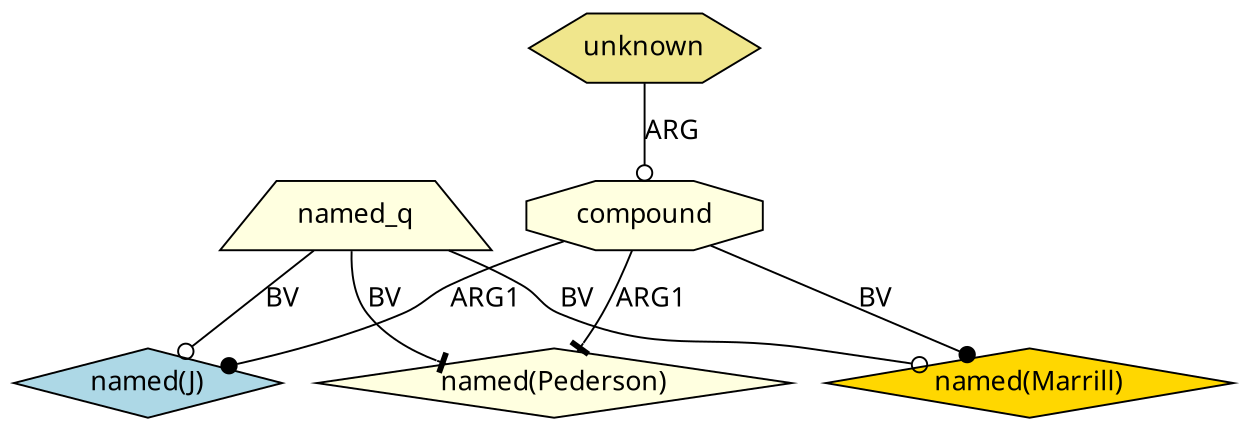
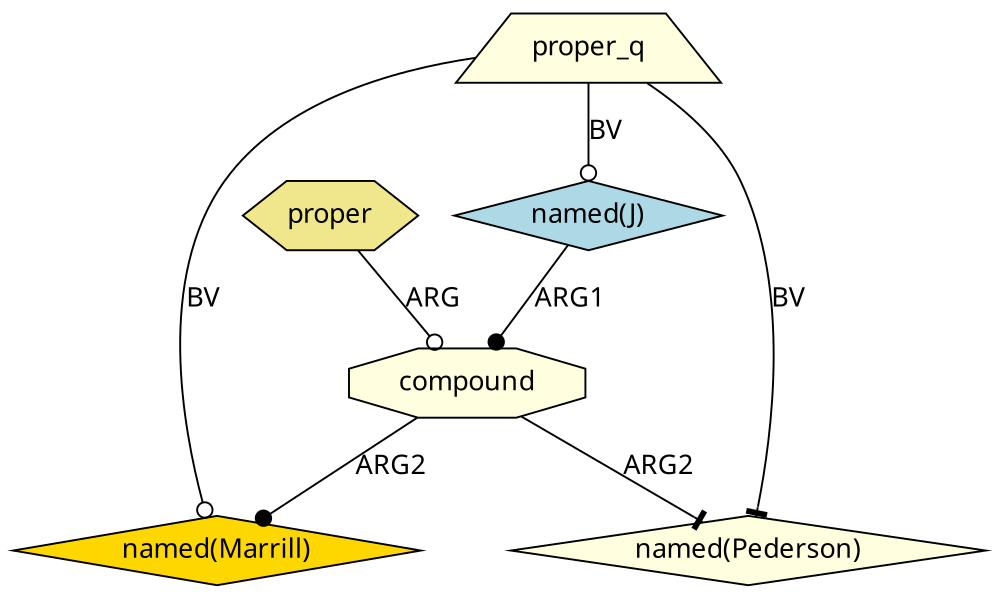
node "unknown": label "unknown" -> "proper"
node "named_q": label "named_q" -> "proper_q"
edge "compound" -> "named(Pederson)": label "ARG1" -> "ARG2"
edge "compound" -> "named(Marrill)": label "BV" -> "ARG2"
edge "compound" -> "named(J)": reversed
